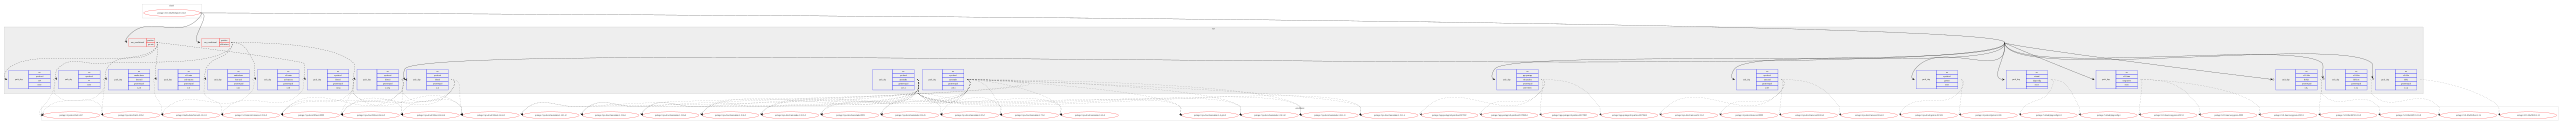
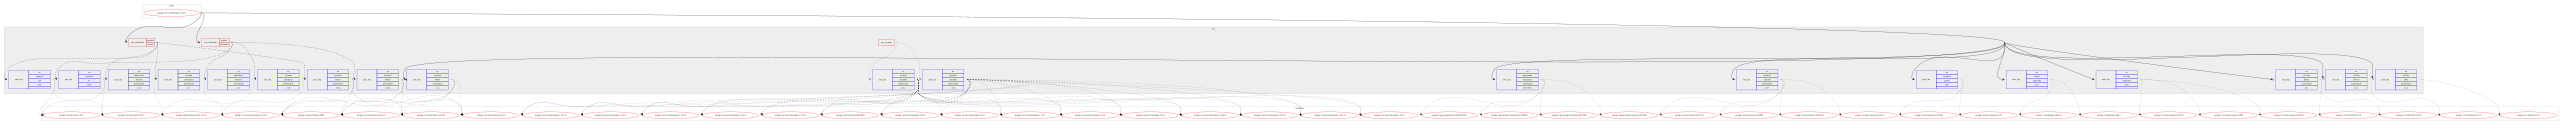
node "any_of_group": added
node "portage://sys-devel/automake-1.5-r2": added
